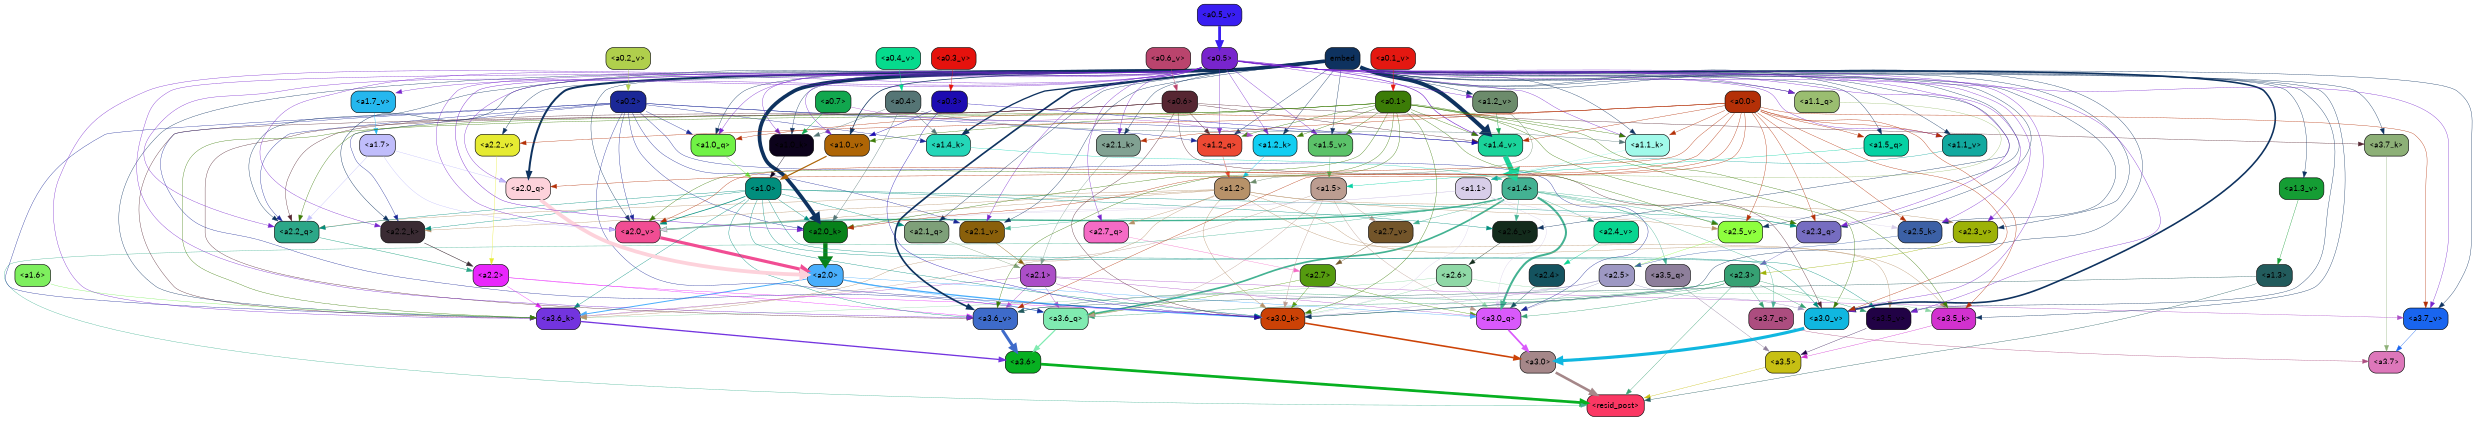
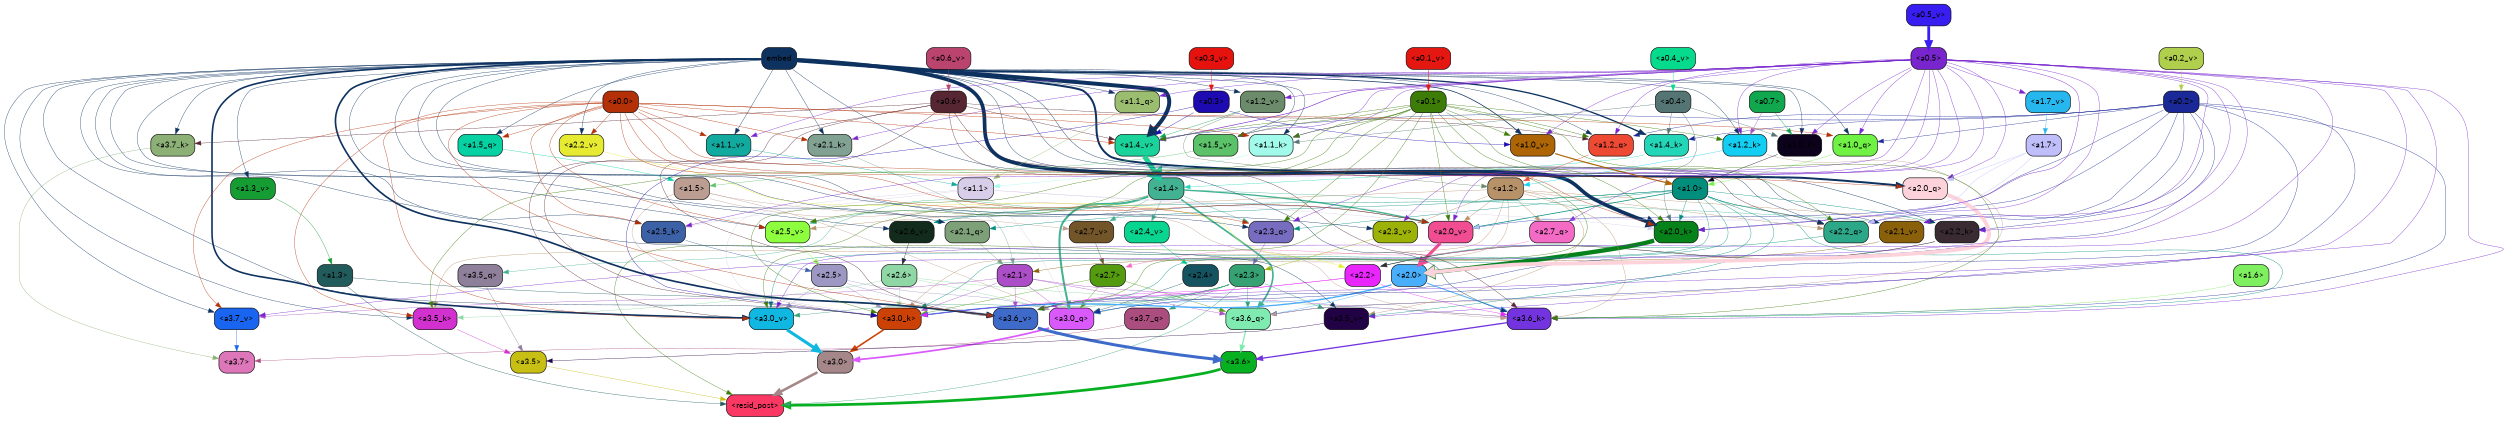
edge "<a1.4>" -> "<a3.7_q>": removed
edge "<a1.5>" -> "<a3.6_q>": now "<a1.2_k>" -> "<a3.6_q>"
edge "<a1.4>" -> "<resid_post>": color #43b292 -> #3c7c07
